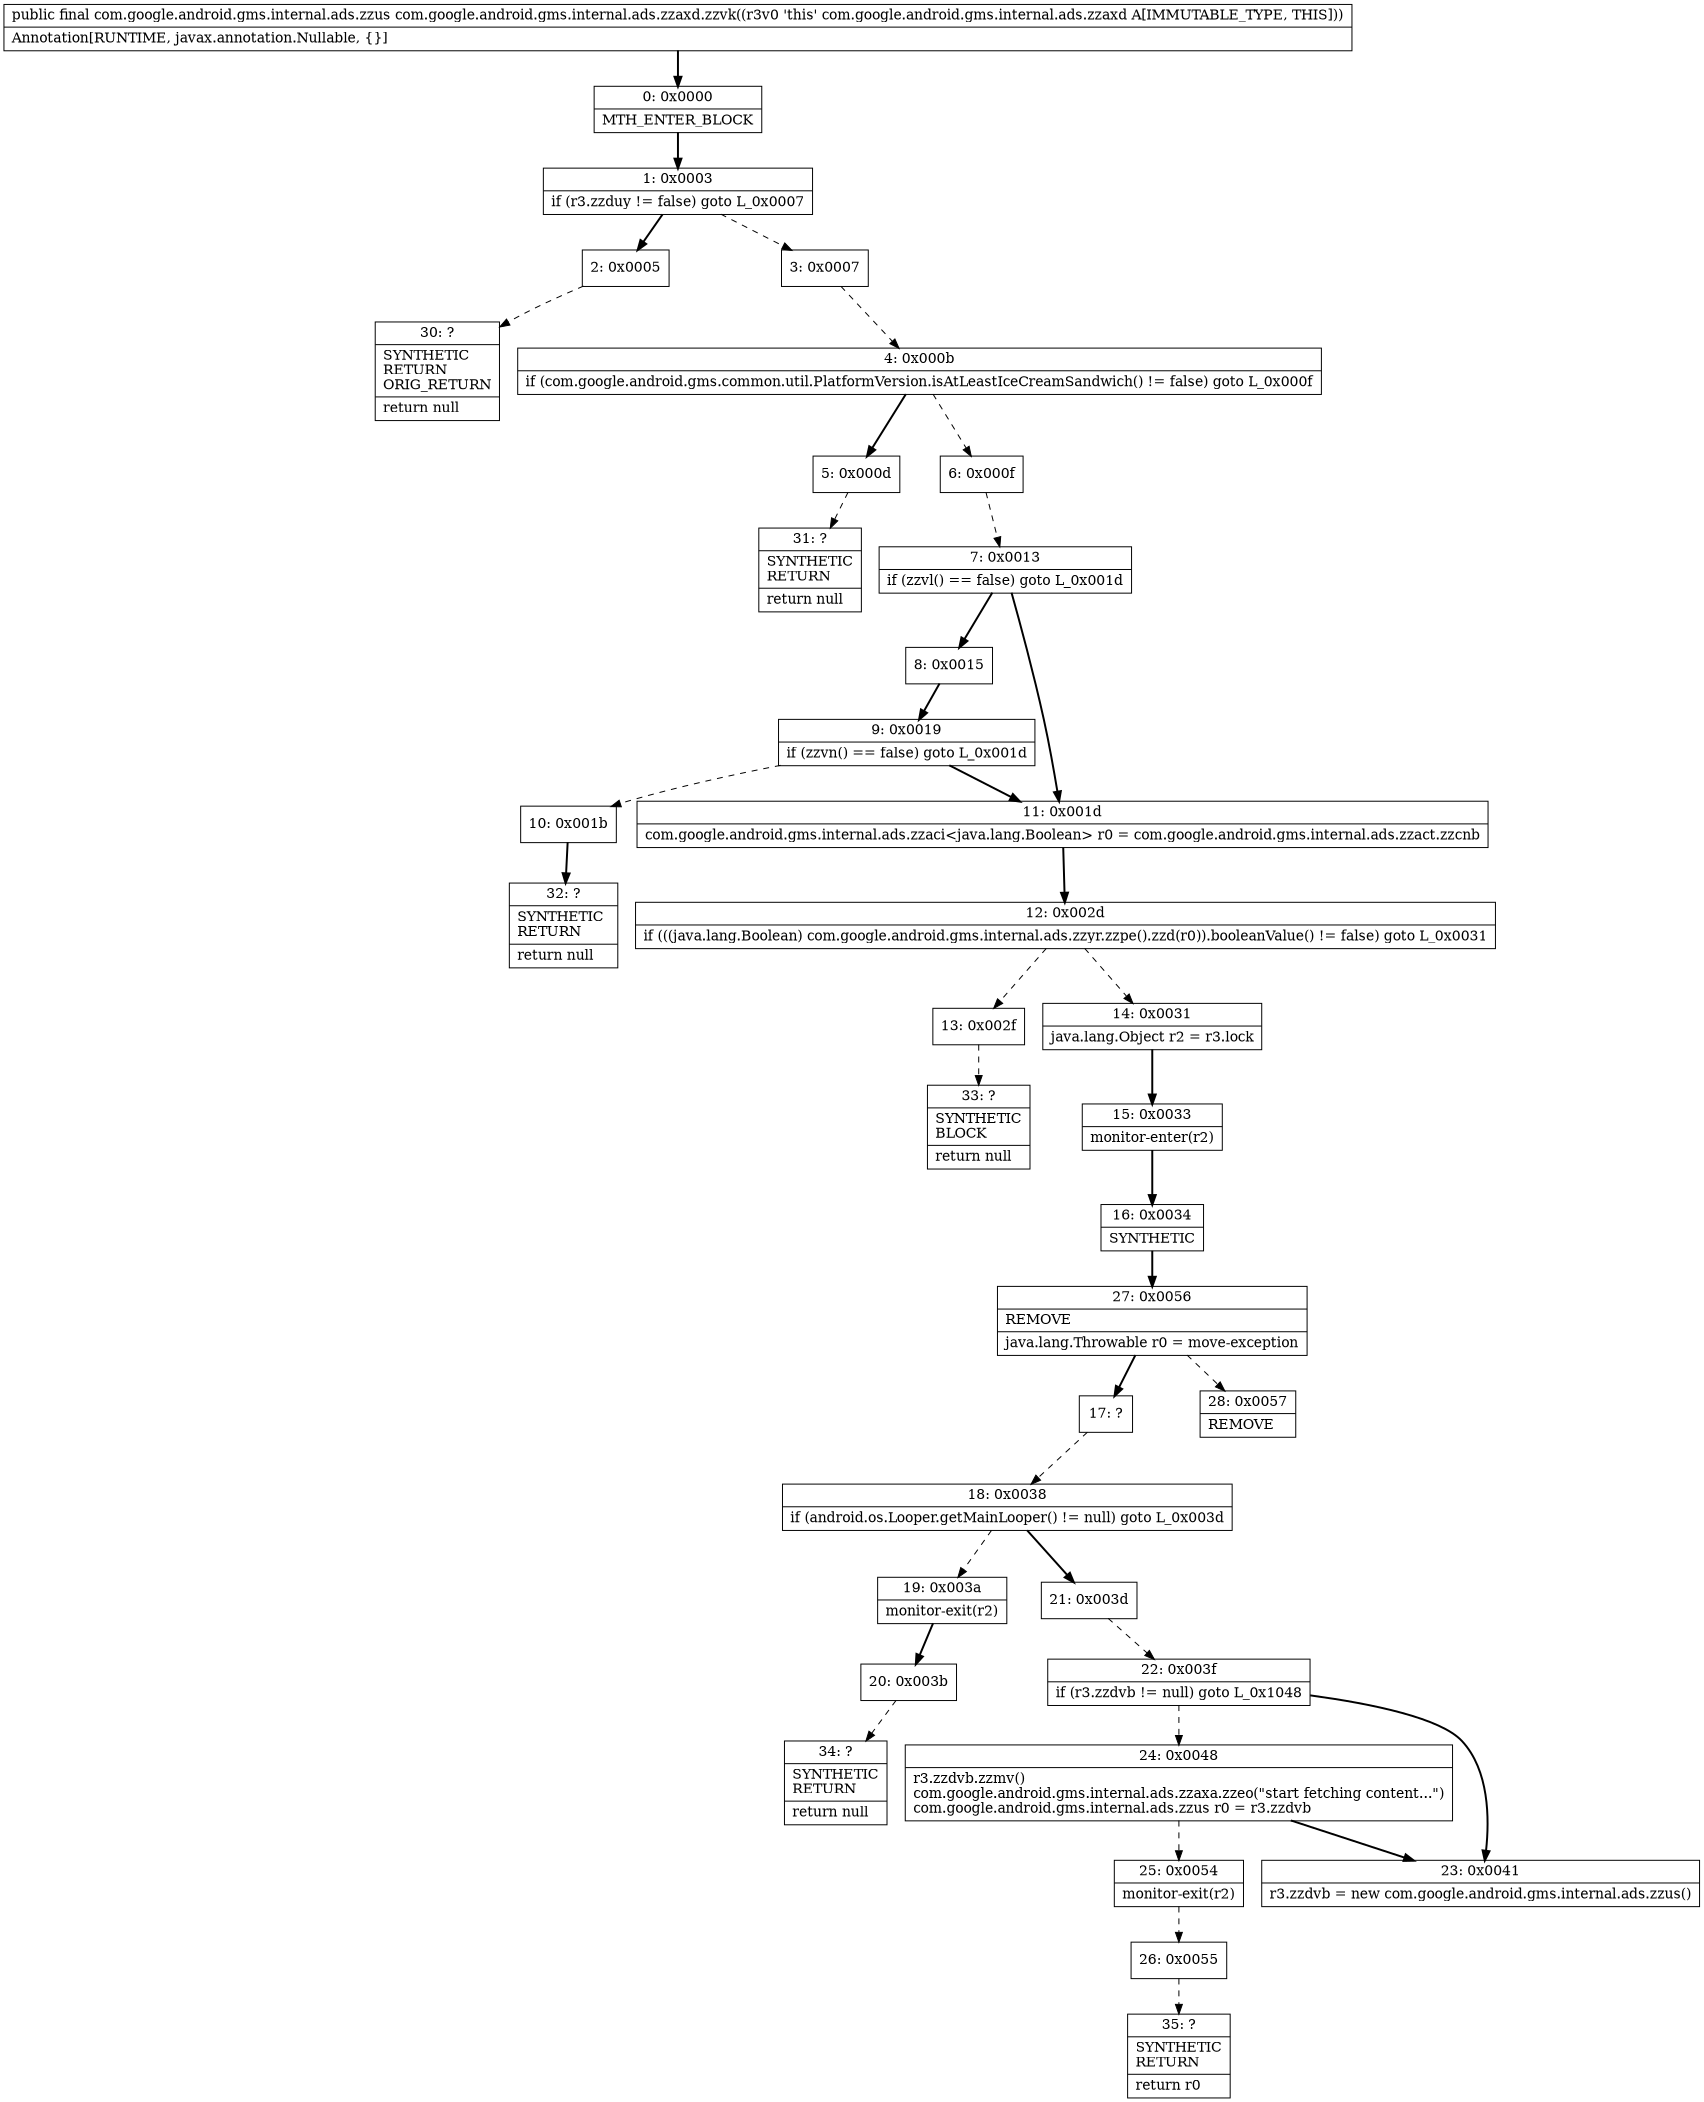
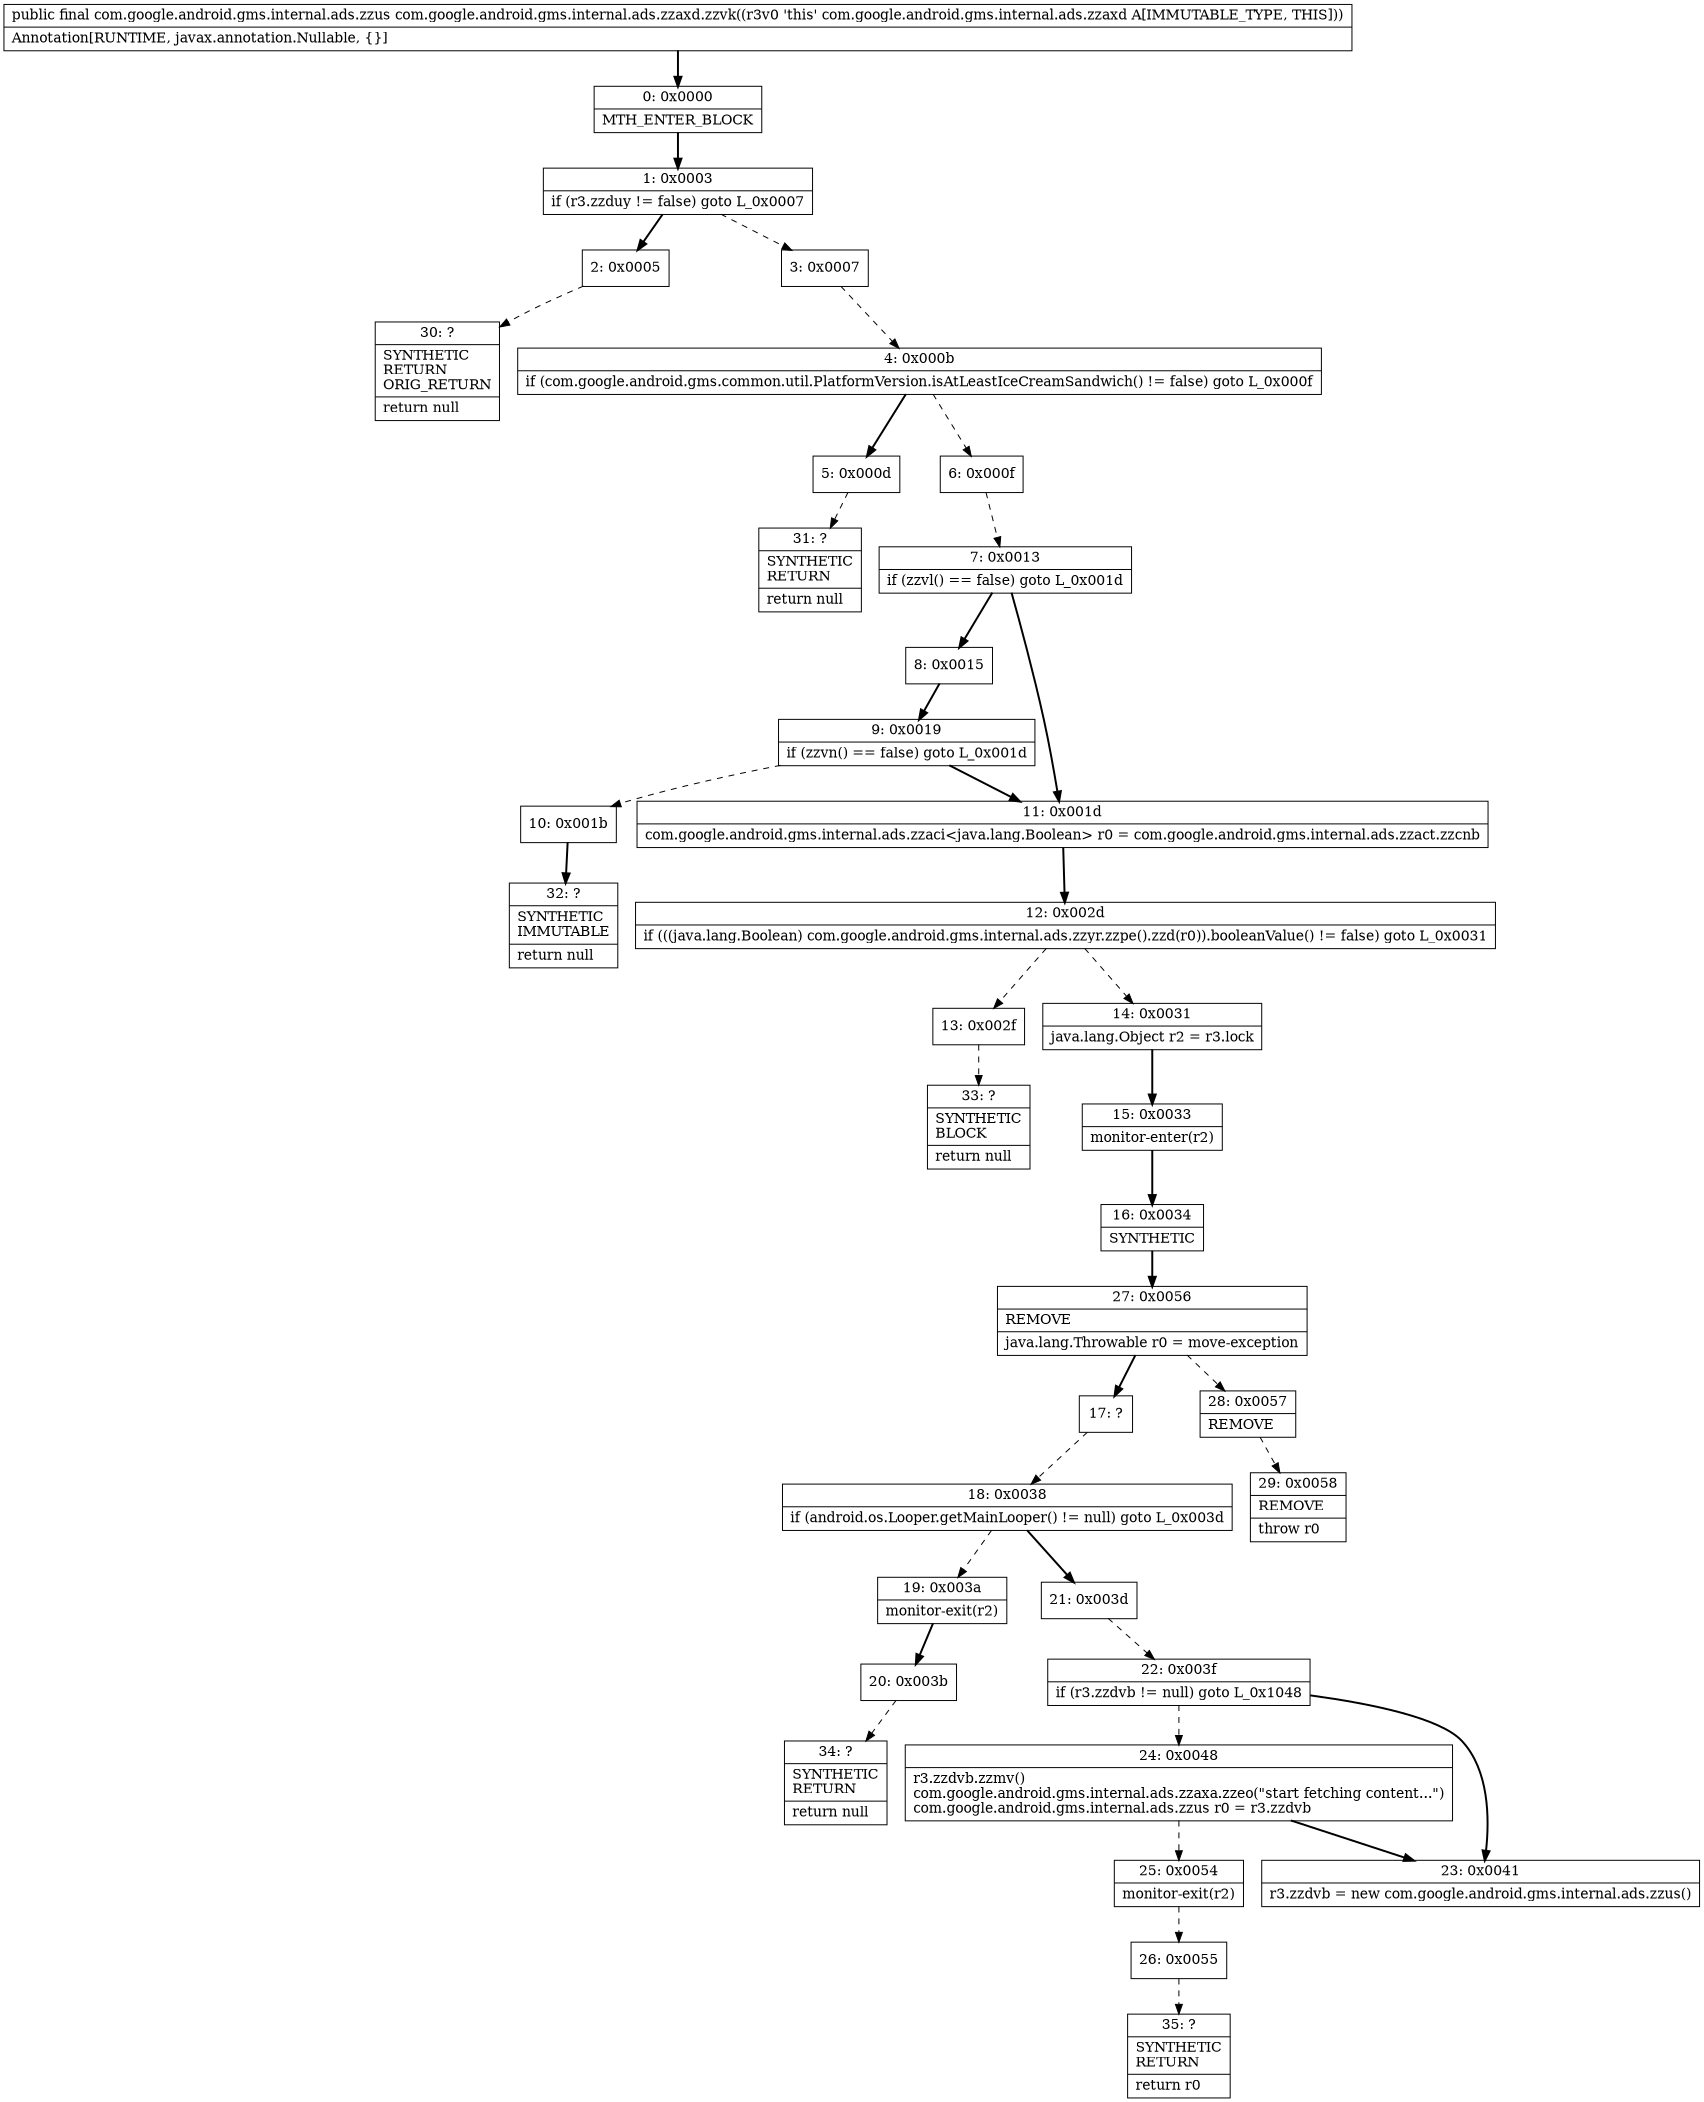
node "32: ?": text "RETURN" -> "IMMUTABLE"
node "29: 0x0058": added
